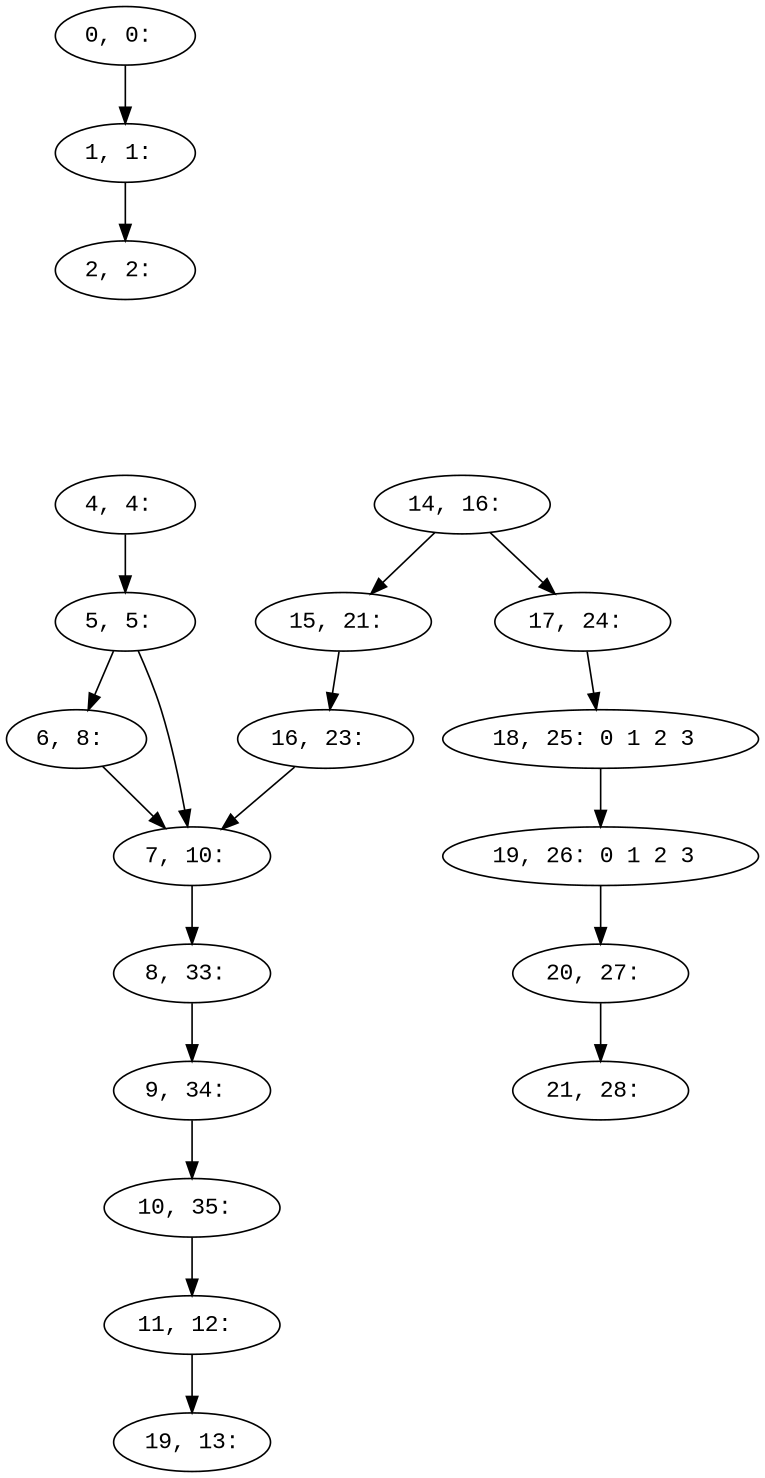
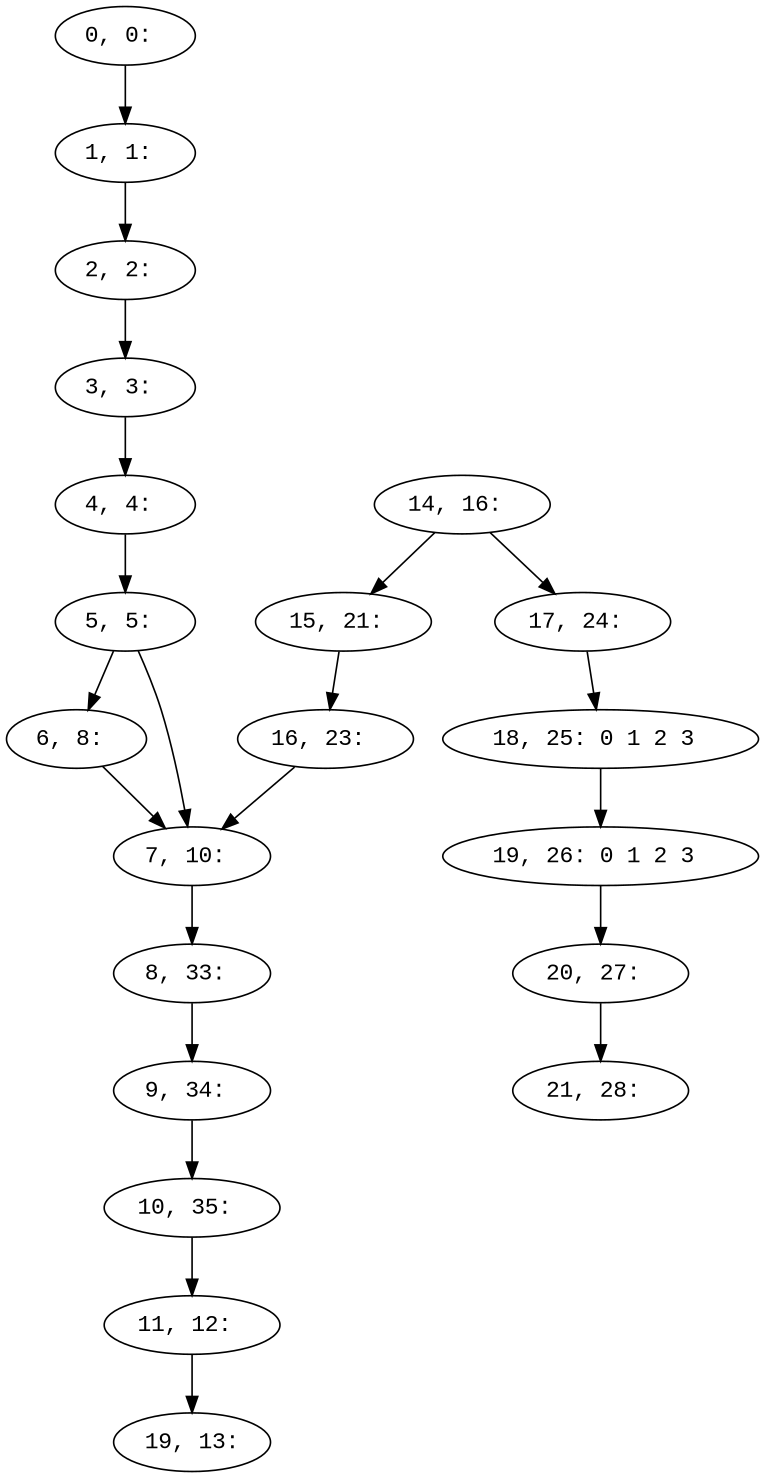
node "3, 3:": added
